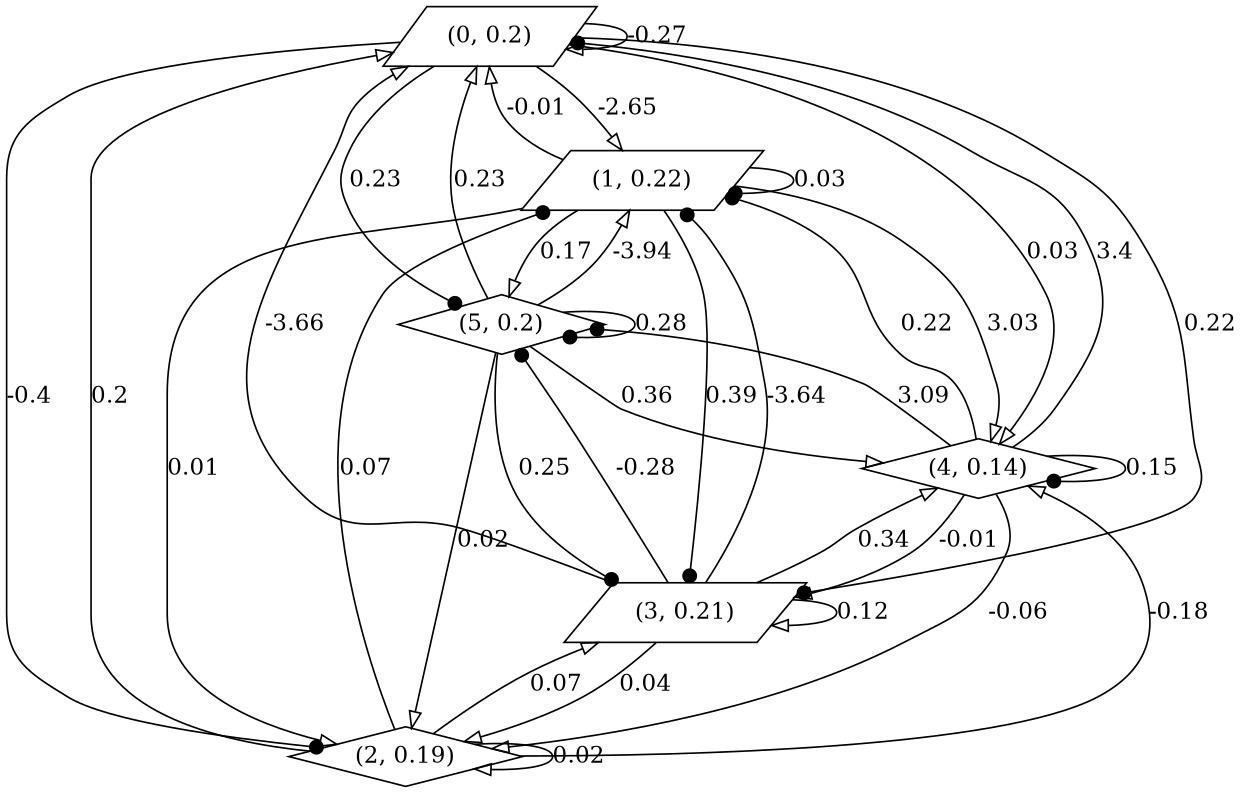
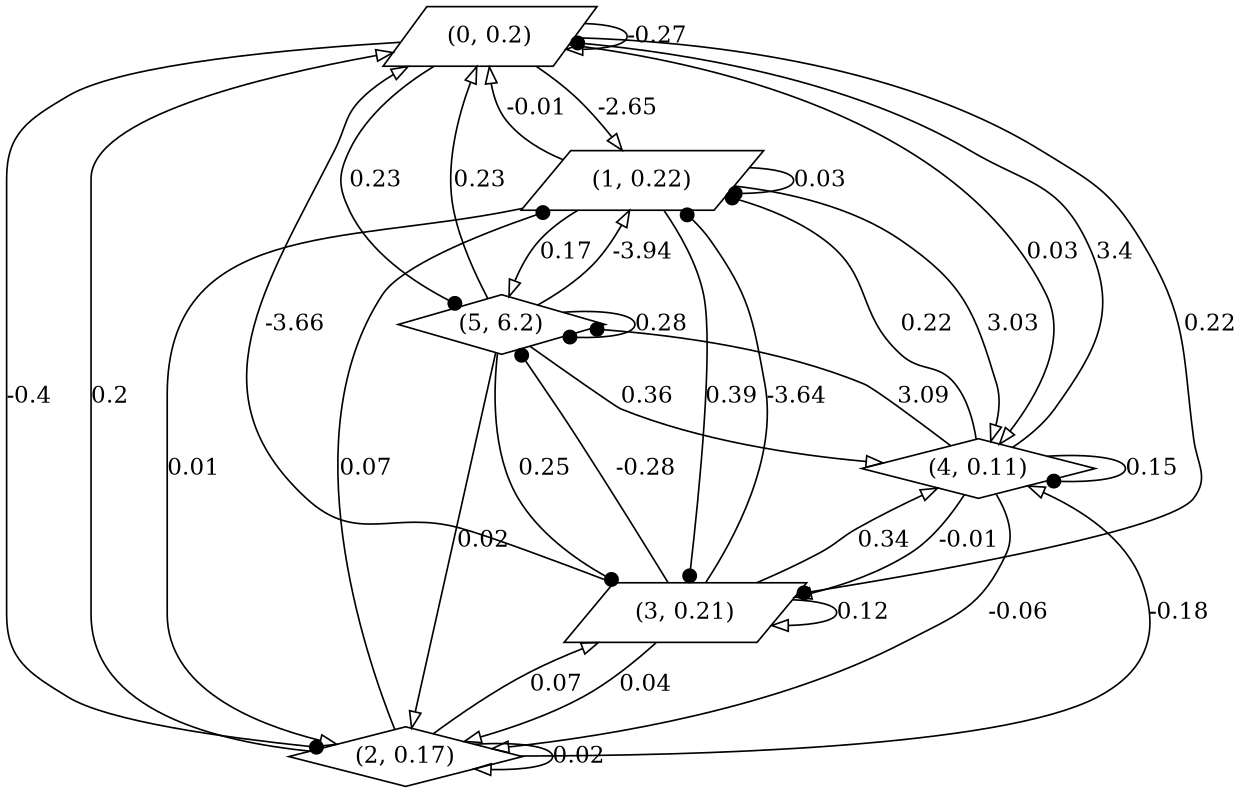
node "(5, 0.2)": label "(5, 0.2)" -> "(5, 6.2)"
node "(4, 0.14)": label "(4, 0.14)" -> "(4, 0.11)"
node "(2, 0.19)": label "(2, 0.19)" -> "(2, 0.17)"
